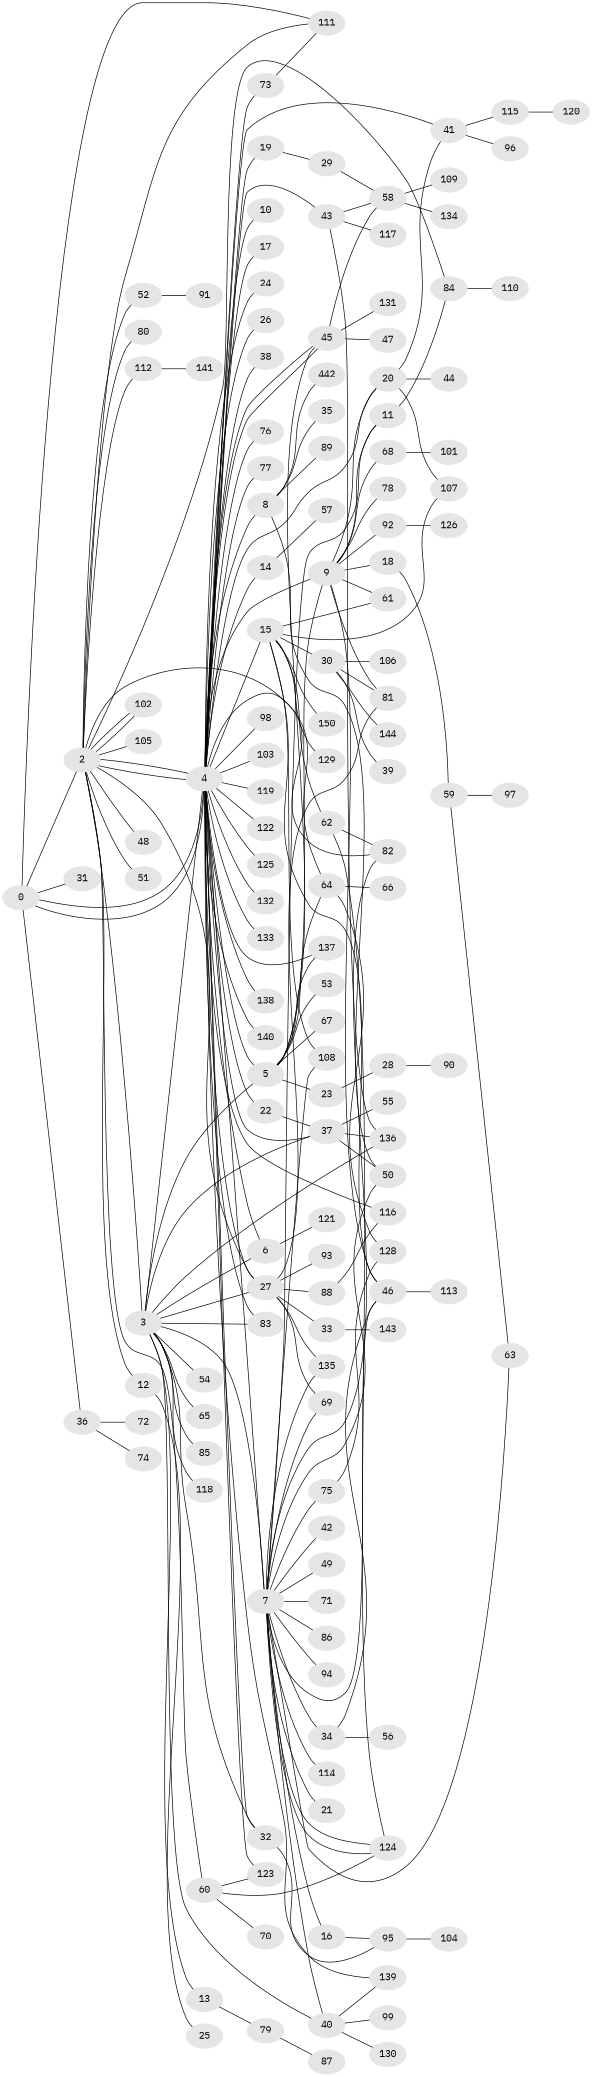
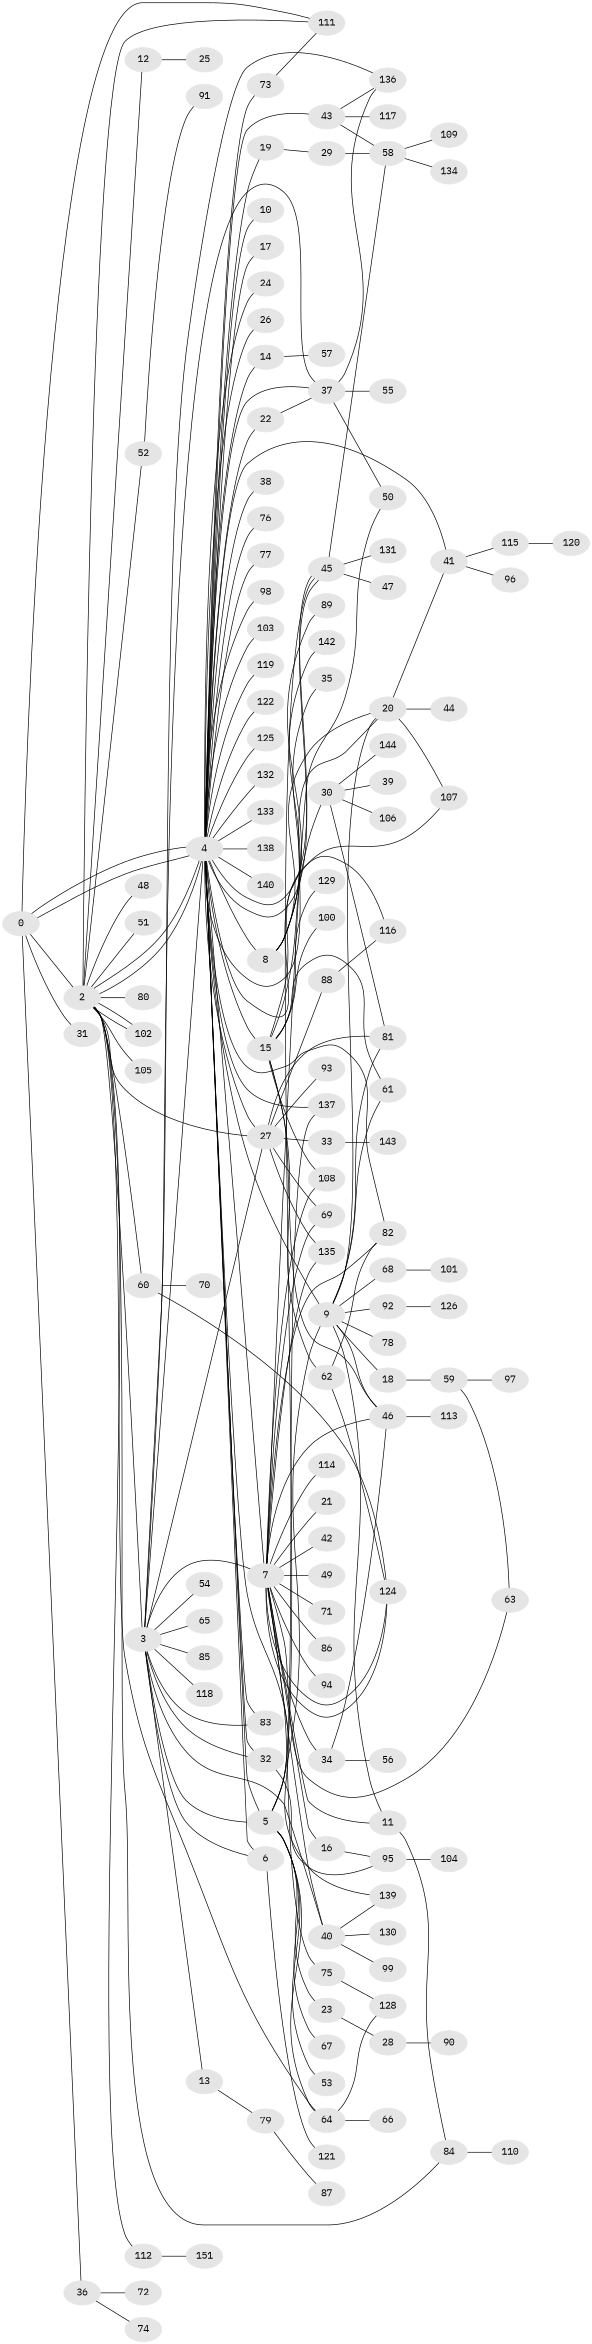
node "141": label "141" -> "151"
node "442": label "442" -> "142"
node "150": label "150" -> "100"
edge "8" -- "50": now "8" -- "20"
node "123": removed
